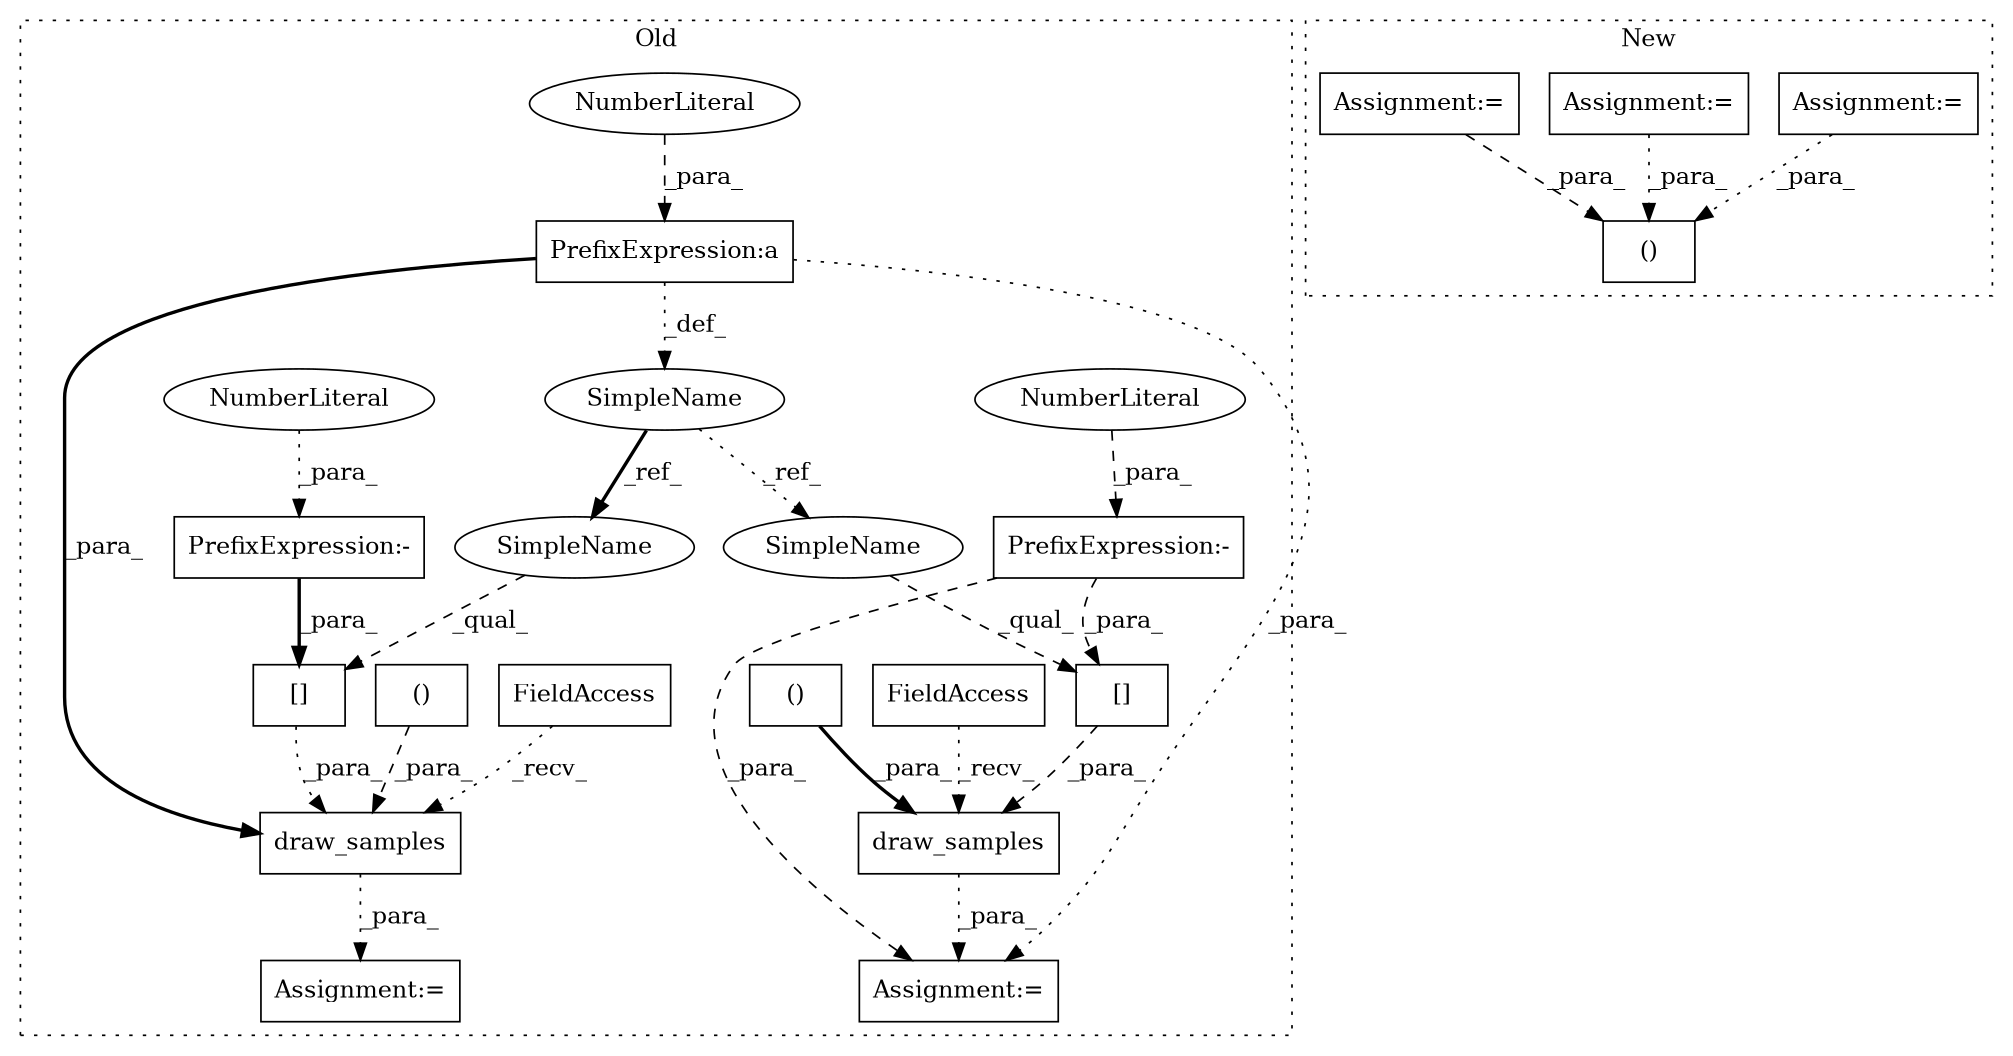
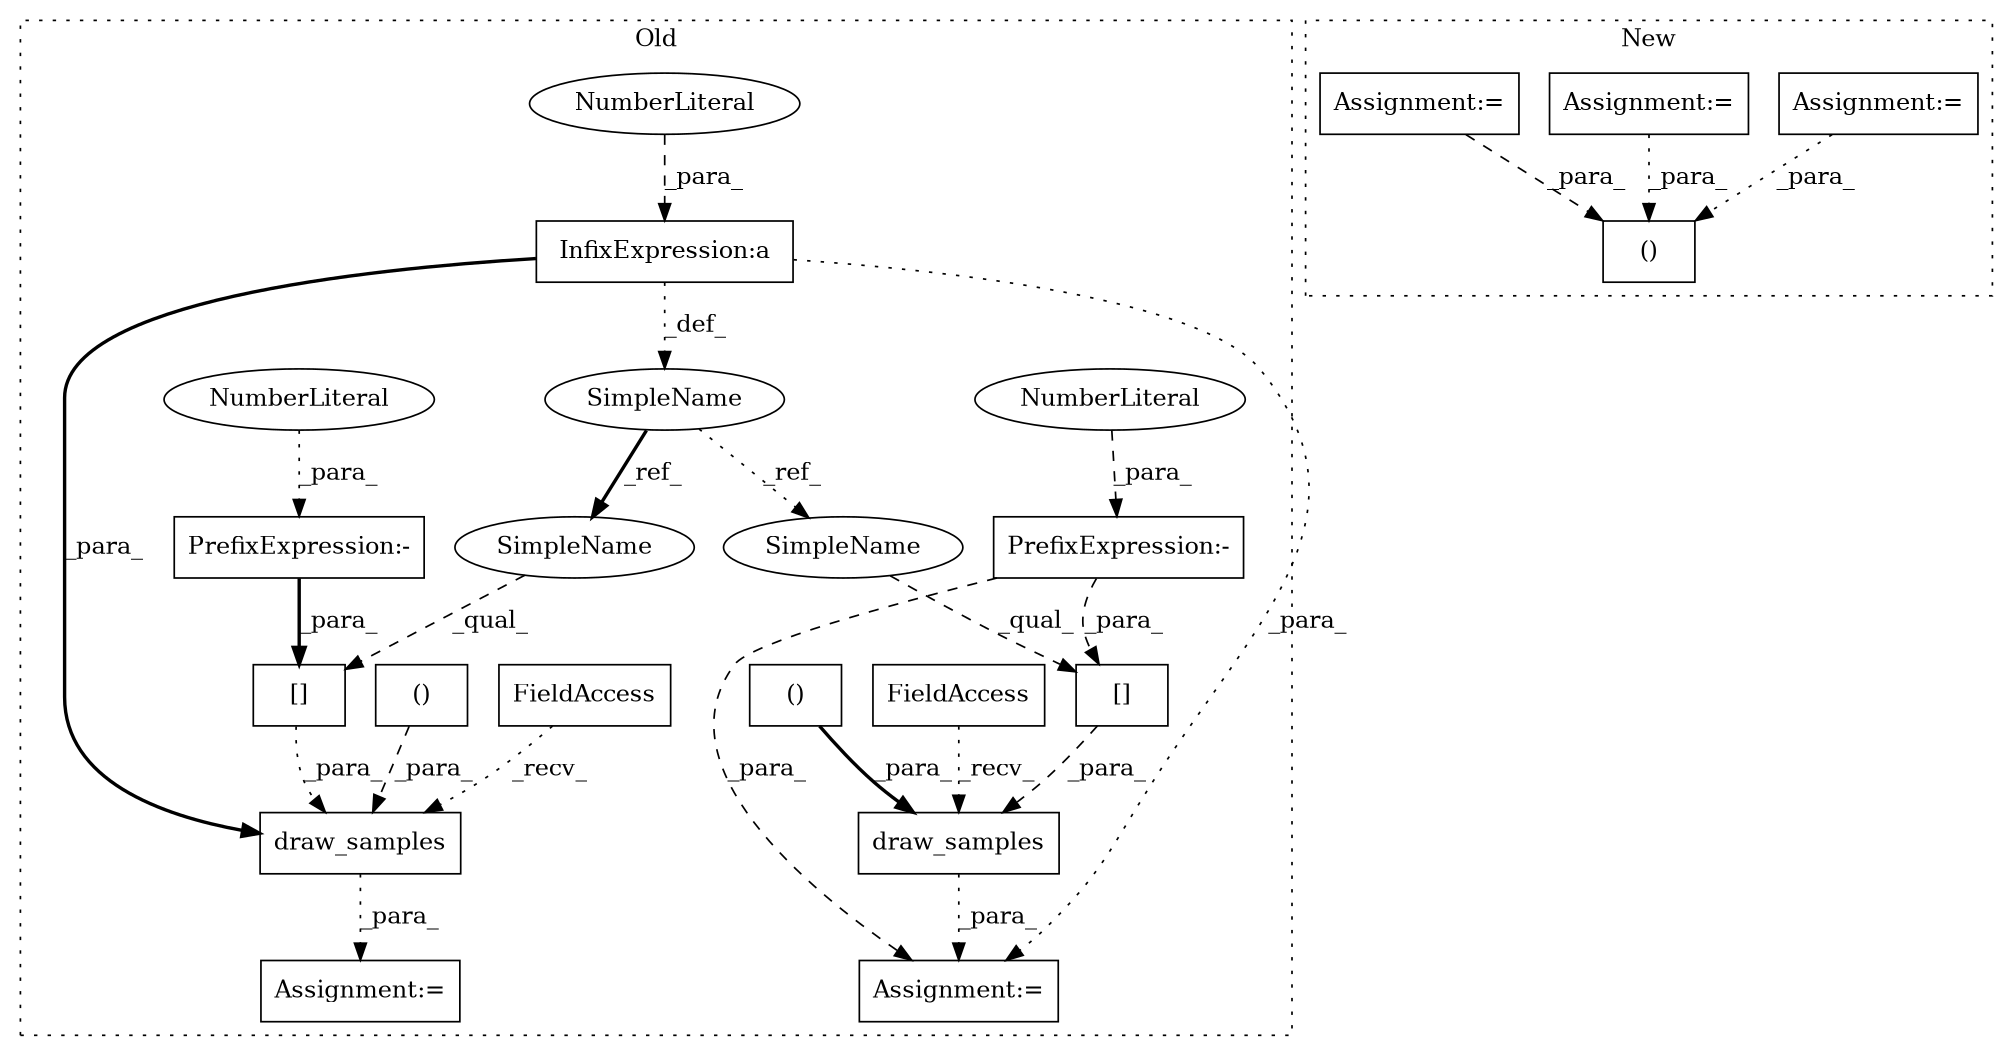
node "PrefixExpression:a": label "PrefixExpression:a" -> "InfixExpression:a"
